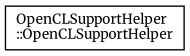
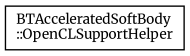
node "OpenCLSupportHelper ::OpenCLSupportHelper": label "OpenCLSupportHelper ::OpenCLSupportHelper" -> "BTAcceleratedSoftBody ::OpenCLSupportHelper"
